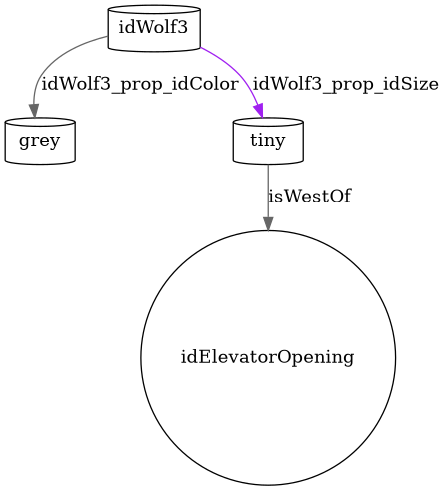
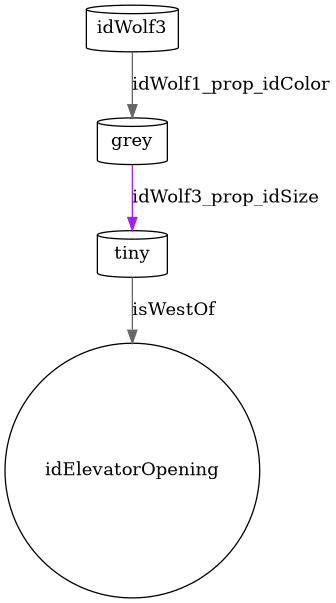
edge "idWolf3" -> "tiny": now "grey" -> "tiny"
edge "idWolf3" -> "grey": label "idWolf3_prop_idColor" -> "idWolf1_prop_idColor"
